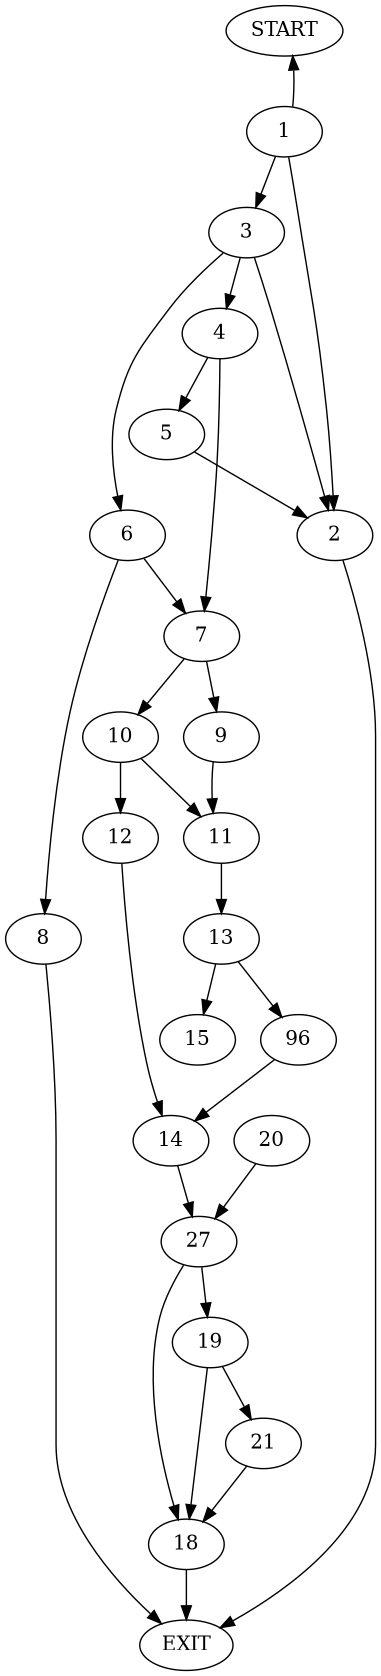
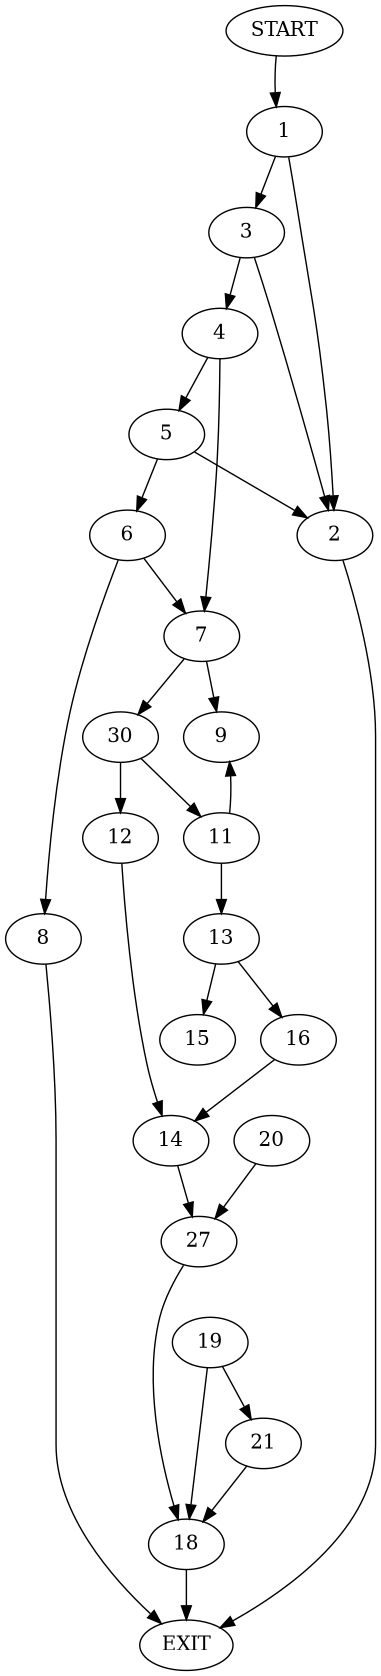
edge "1" -> "START": reversed
edge "3" -> "6": now "5" -> "6"
node "10": label "10" -> "30"
edge "9" -> "11": reversed
node "96": label "96" -> "16"
edge "27" -> "19": removed
